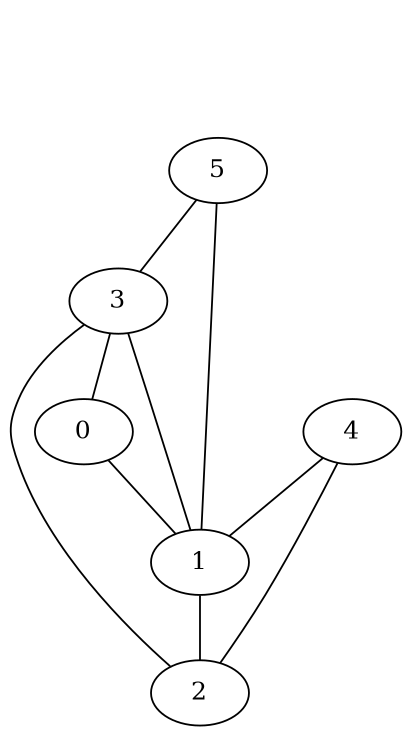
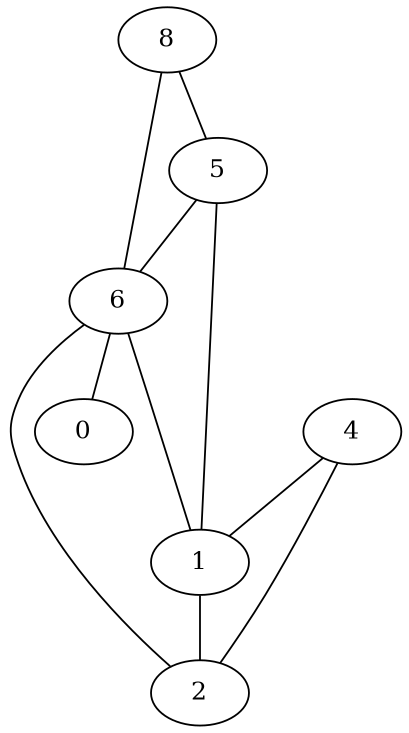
node "8": added
node "3": label "3" -> "6"
edge "0" -- "1": removed
